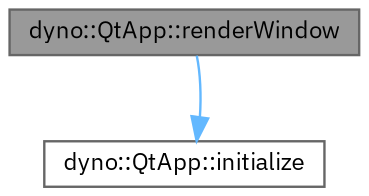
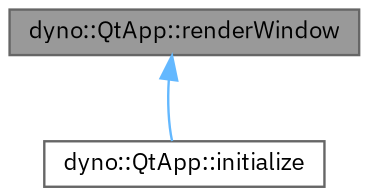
edge "dyno::QtApp::renderWindow" -> "dyno::QtApp::initialize": reversed
